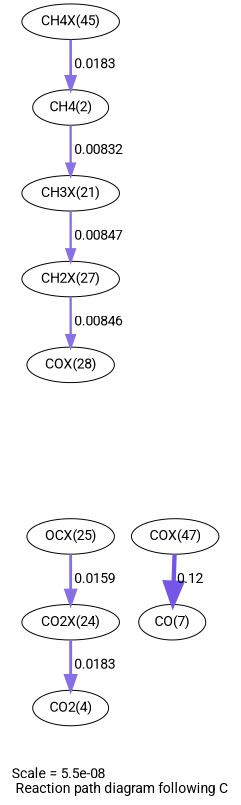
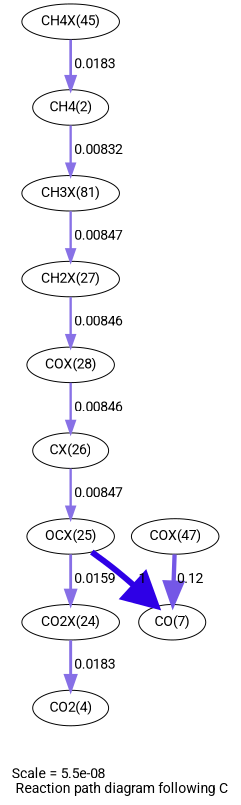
node "CH3X(21)": label "CH3X(21)" -> "CH3X(81)"
node "CX(26)": added
edge "OCX(25)" -> "CO(7)": added, label "1"
